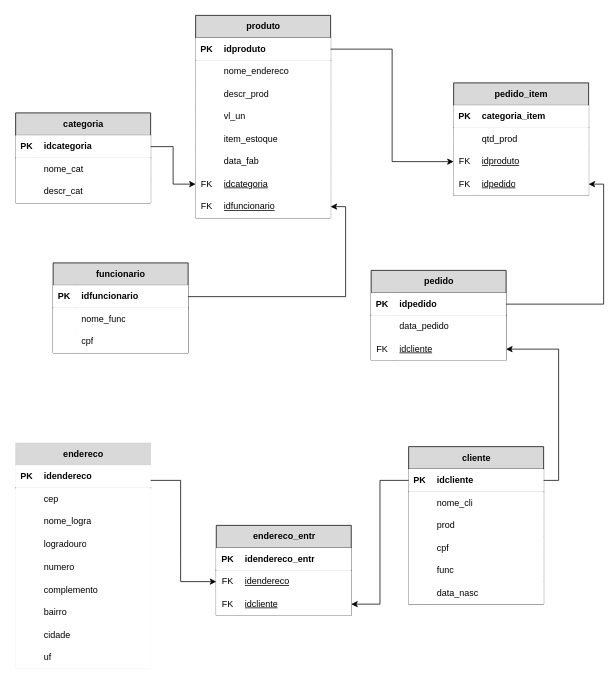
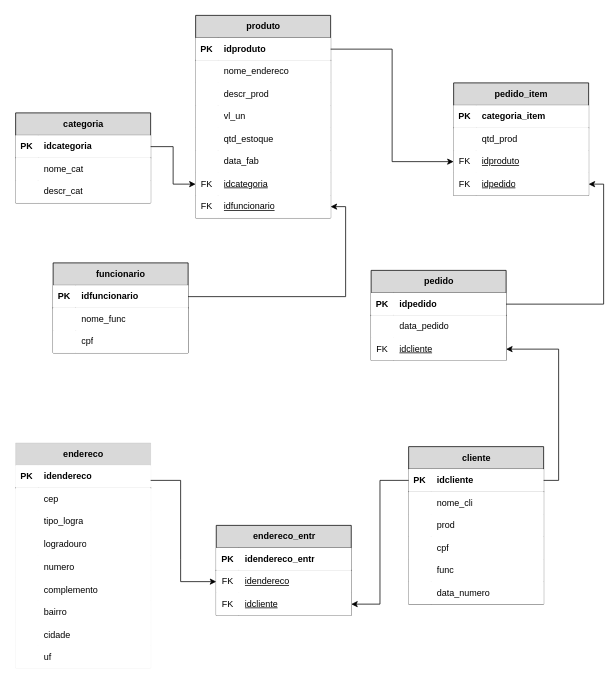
node "item_estoque": label "item_estoque" -> "qtd_estoque"
node "nome_logra": label "nome_logra" -> "tipo_logra"
node "data_nasc": label "data_nasc" -> "data_numero"
